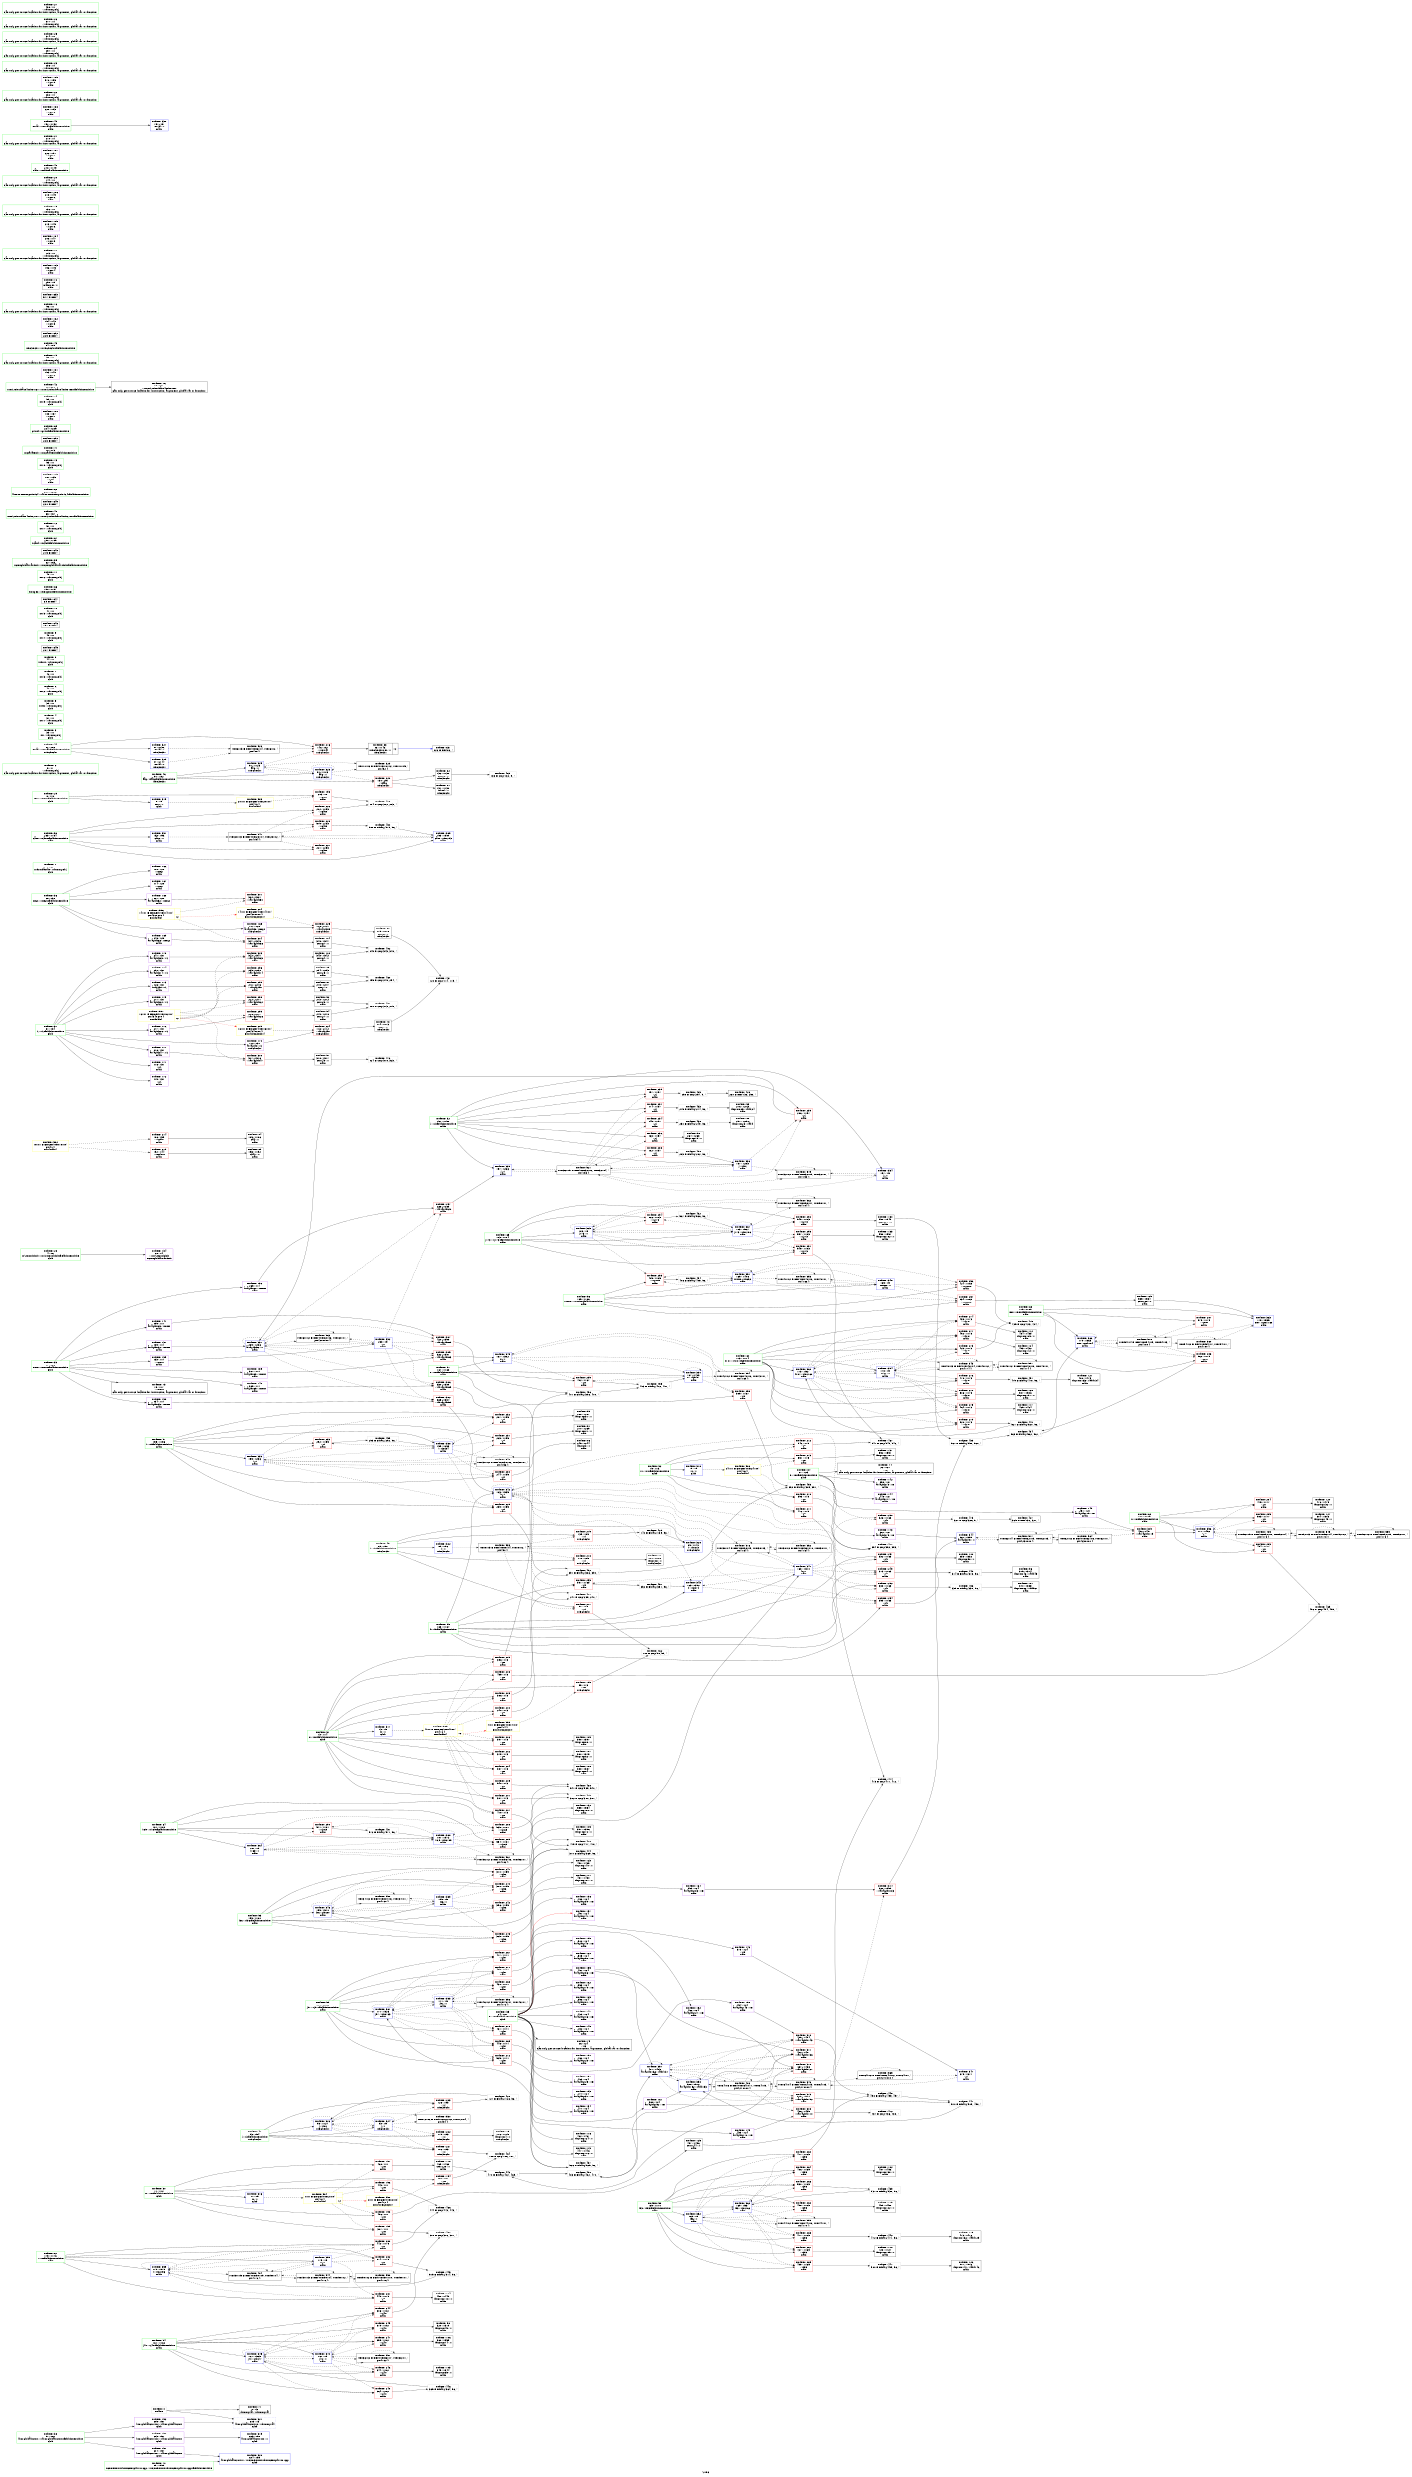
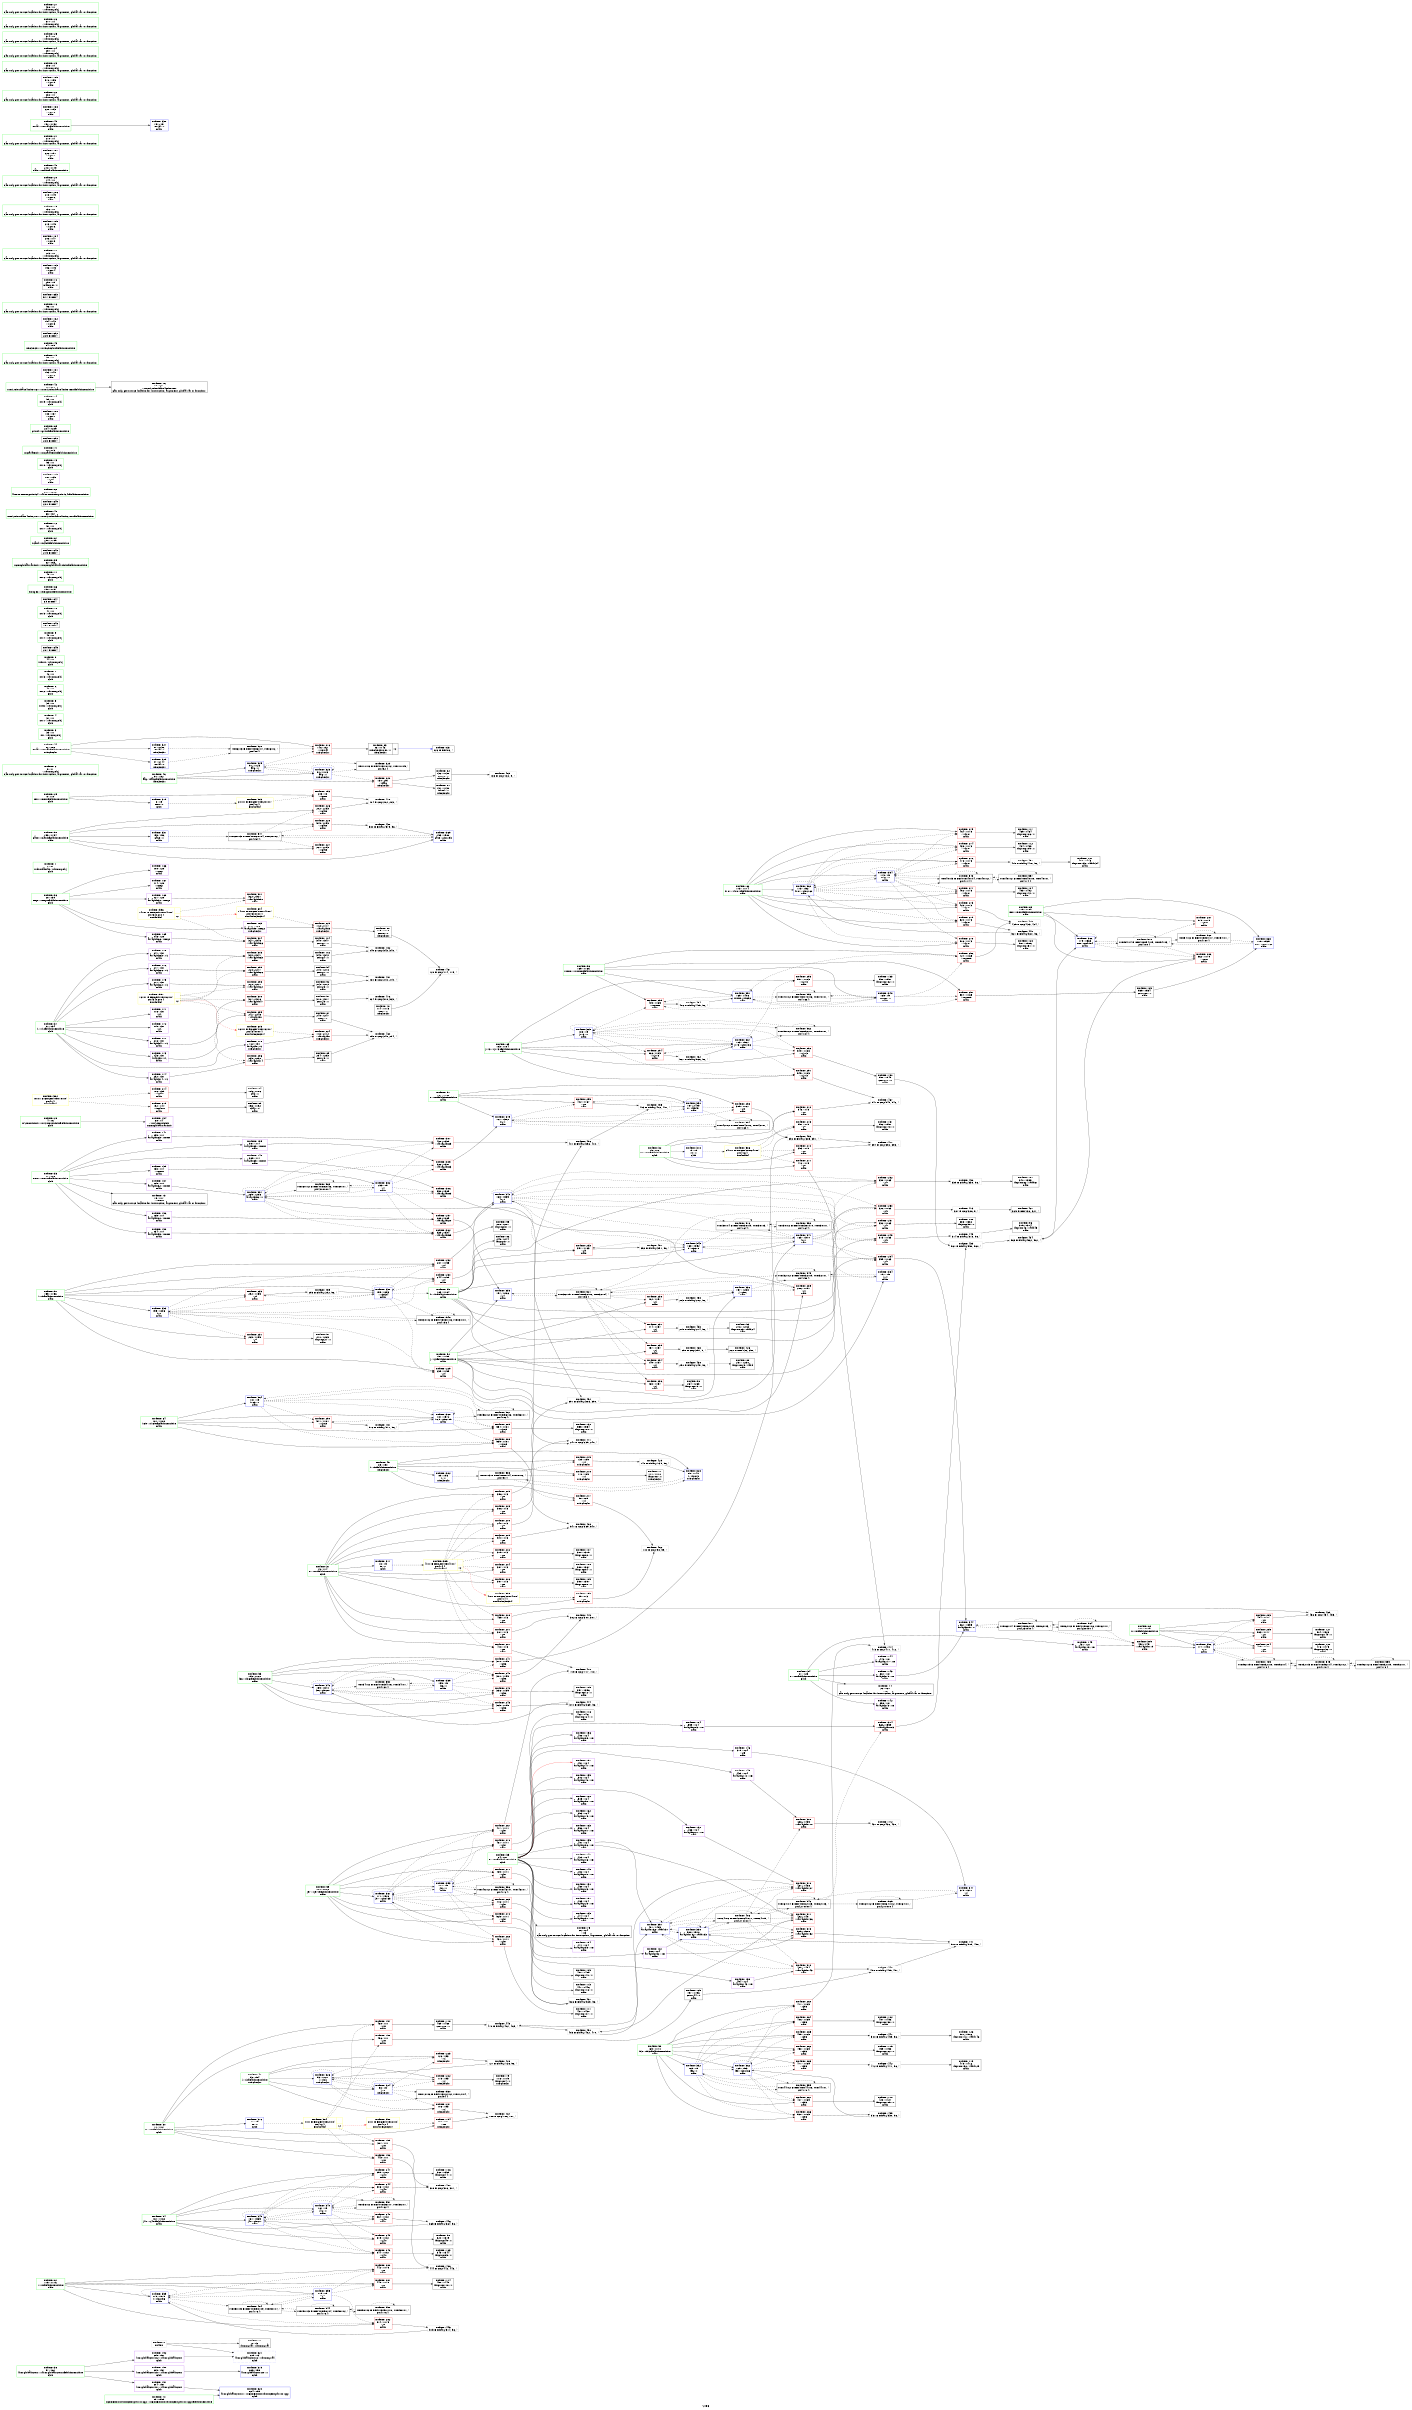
edge "NodeID: 224" -> "NodeID: 78": now "NodeID: 224" -> "NodeID: 460"
edge "NodeID: 55" -> "NodeID: 250": added
edge "NodeID: 338" -> "NodeID: 231": now "NodeID: 338" -> "NodeID: 55"
